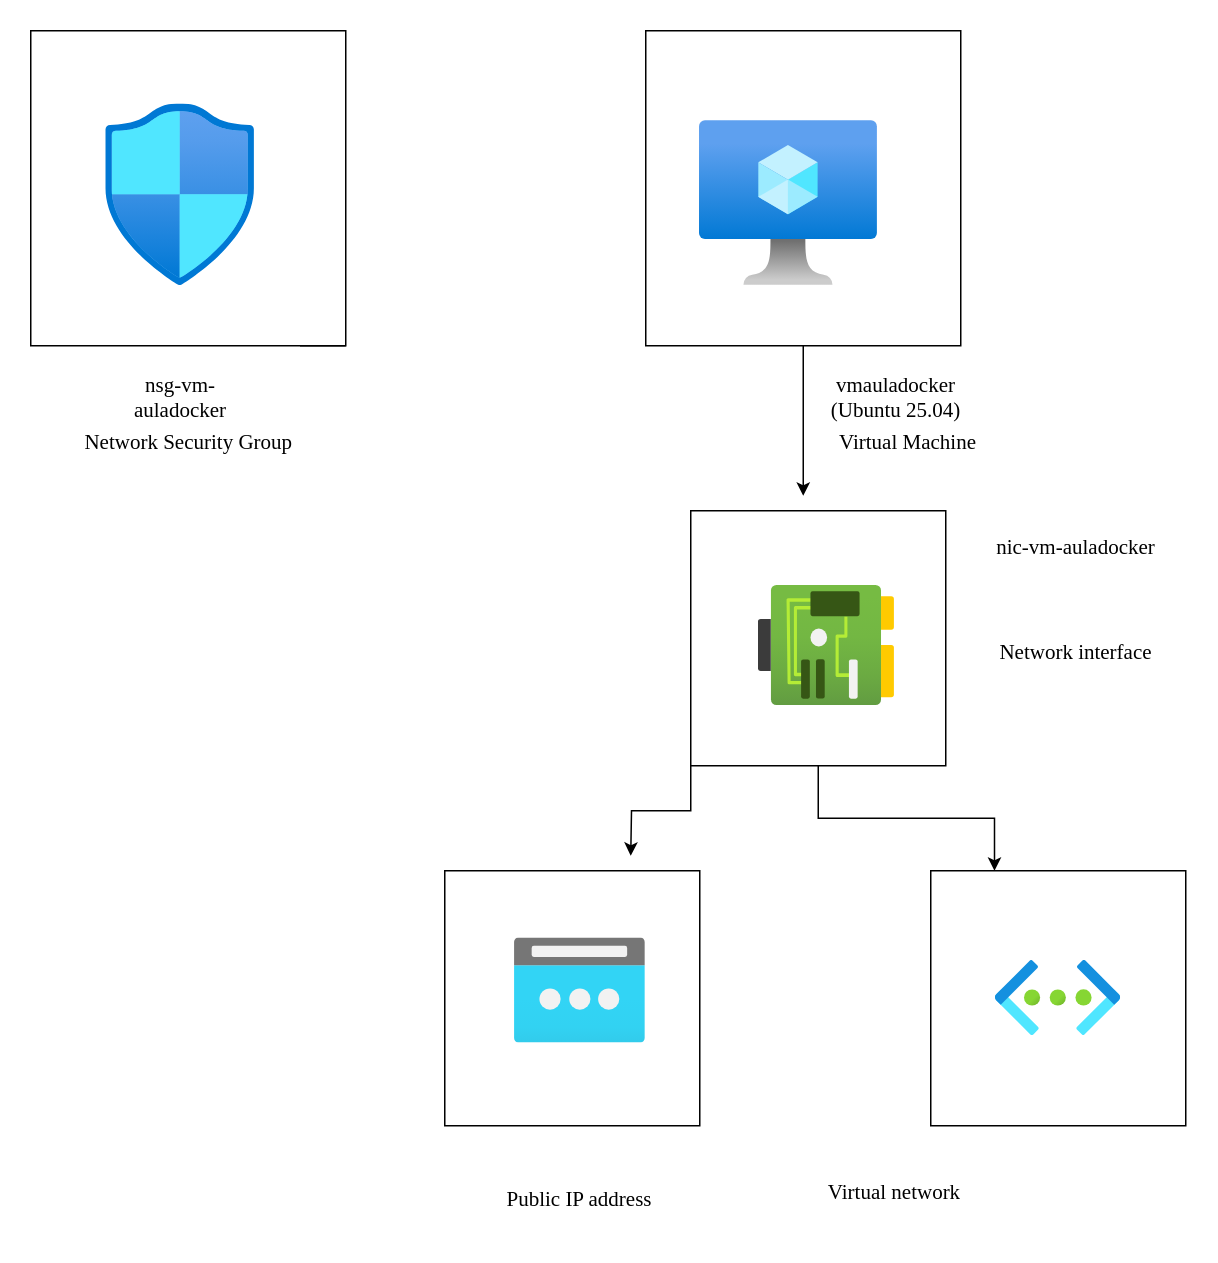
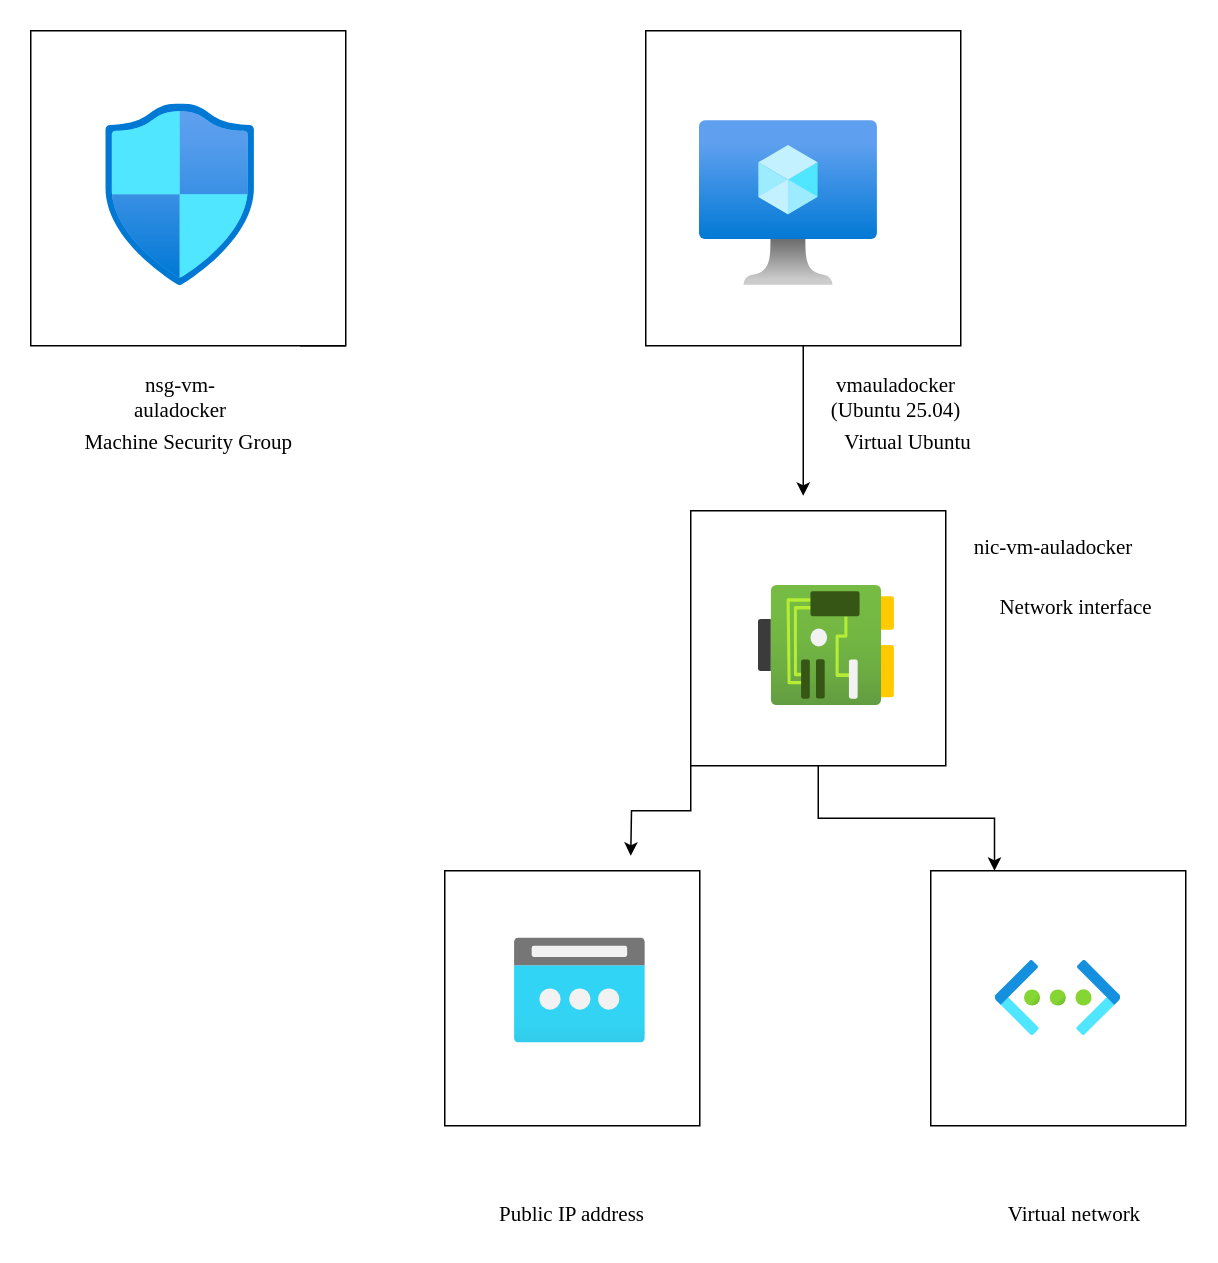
node "Network Security Group": label "Network Security Group" -> "Machine Security Group"
node "Virtual Machine": label "Virtual Machine" -> "Virtual Ubuntu"
node "nic-vm-auladocker": moved (1076, 548) -> (1054, 548)
node "Network interface": moved (1076, 653) -> (1076, 608)
node "Virtual network": moved (894, 1193) -> (1074, 1216)
node "Public IP address": moved (580, 1201) -> (572, 1216)
